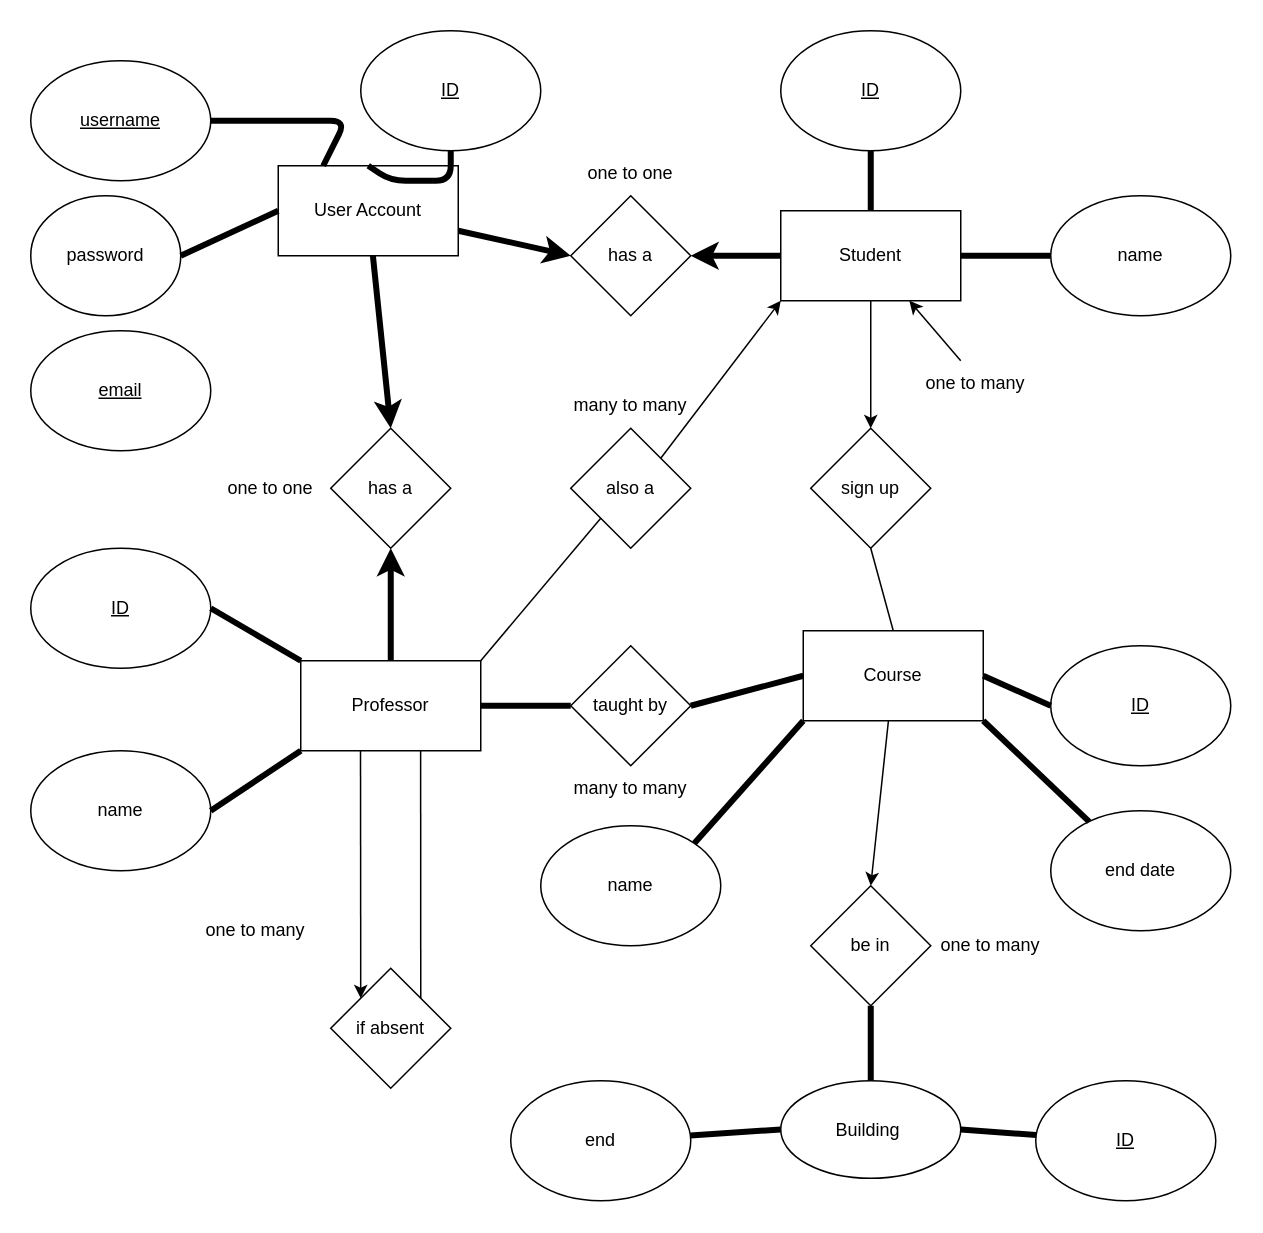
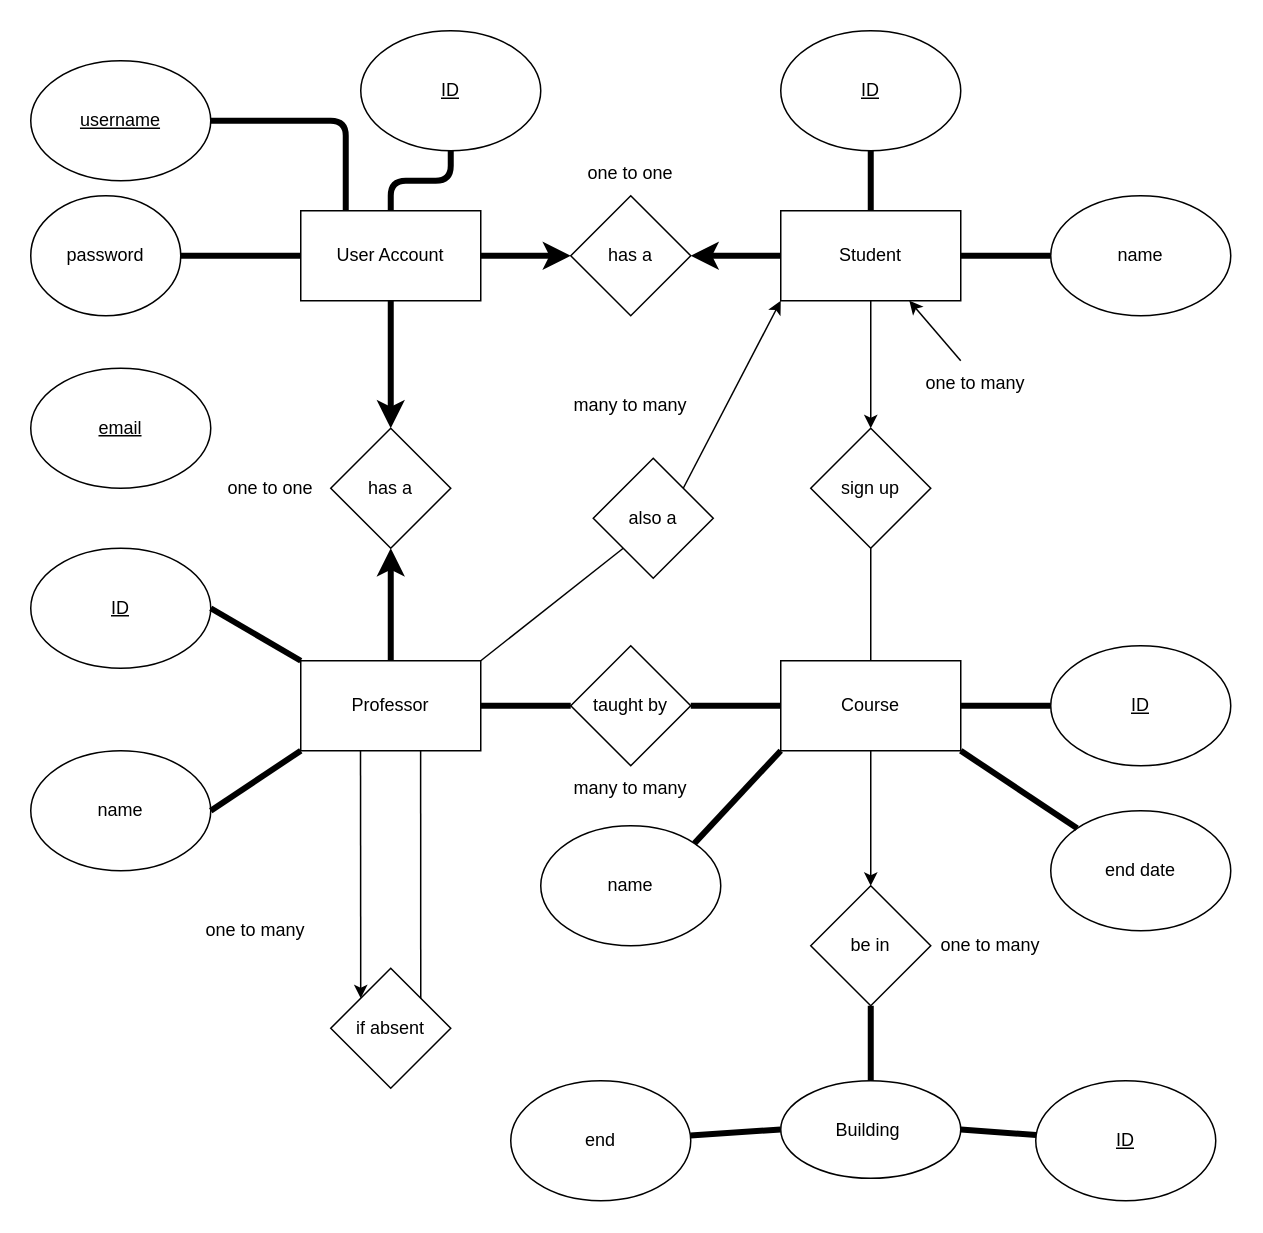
node "User Account": moved (368, 211) -> (391, 256)
node "email": moved (121, 391) -> (121, 428)
node "also a": moved (631, 488) -> (653, 518)
node "Course": moved (893, 676) -> (871, 706)
